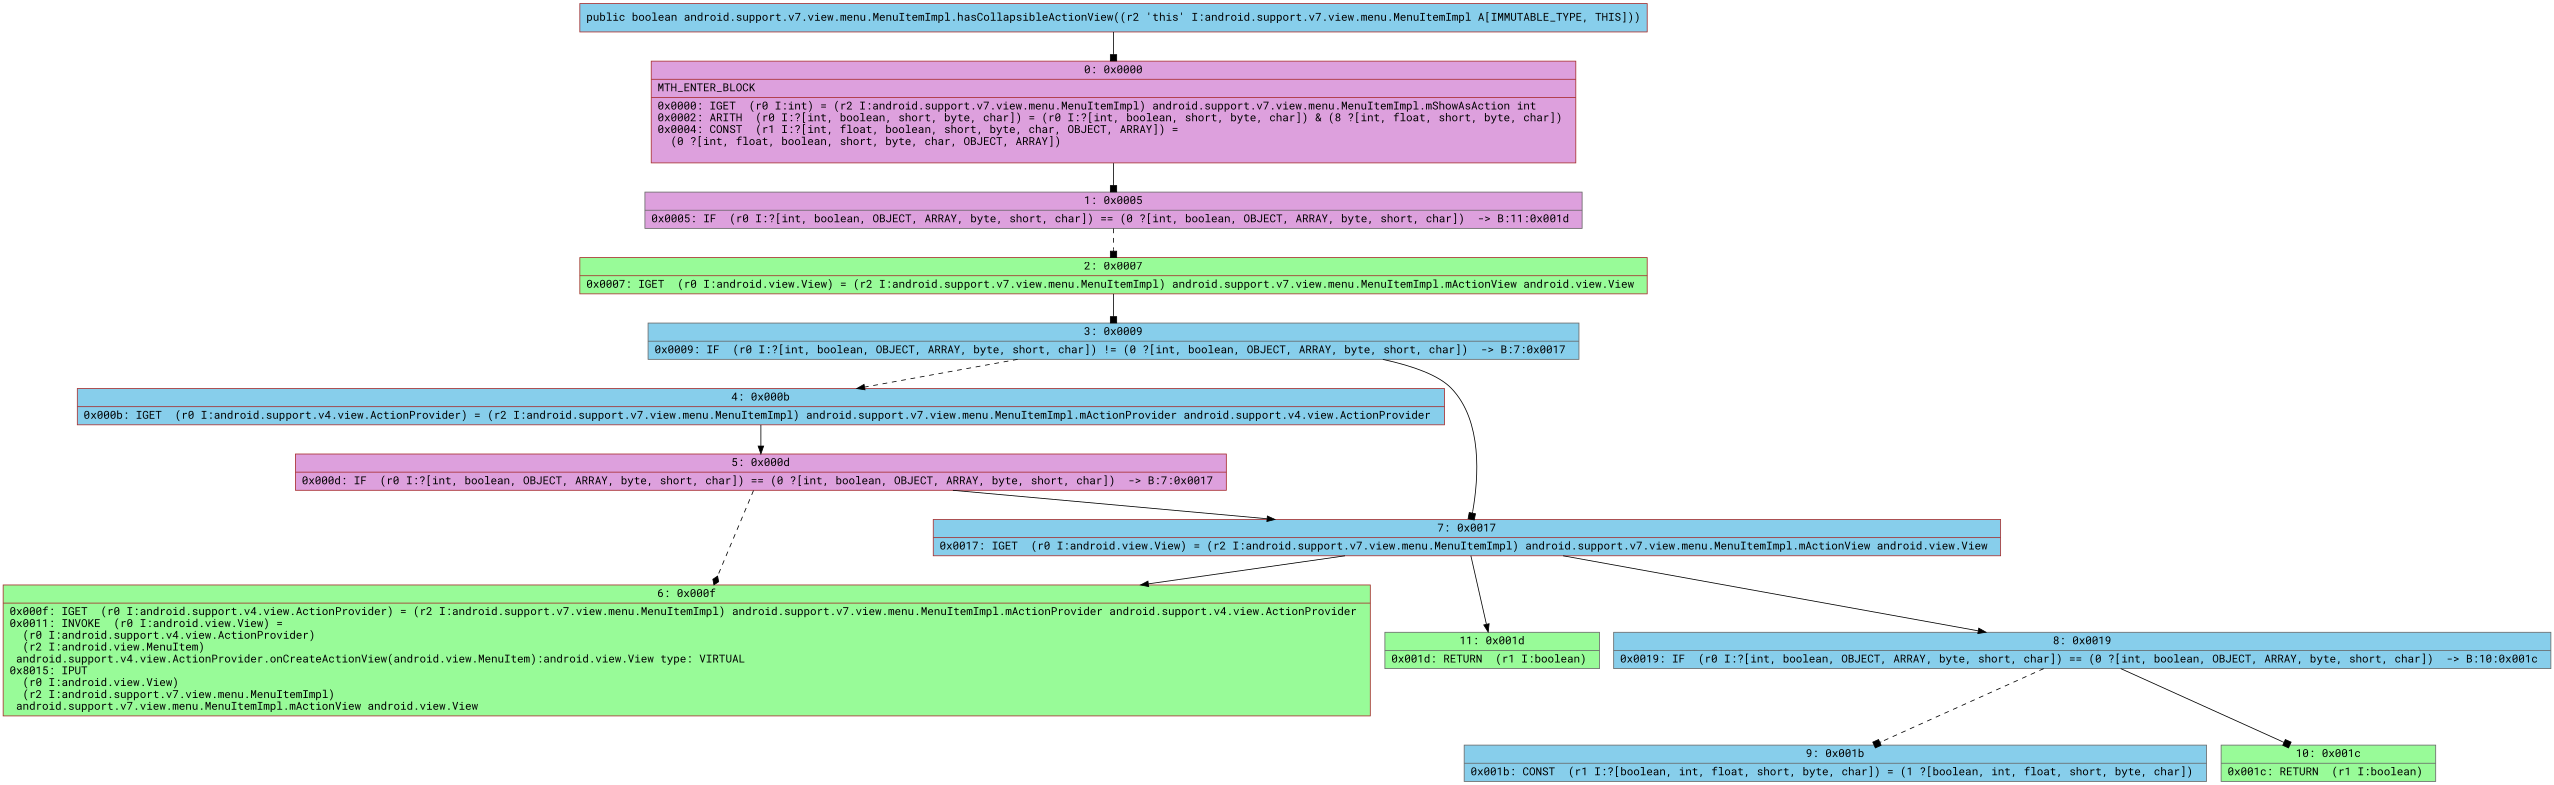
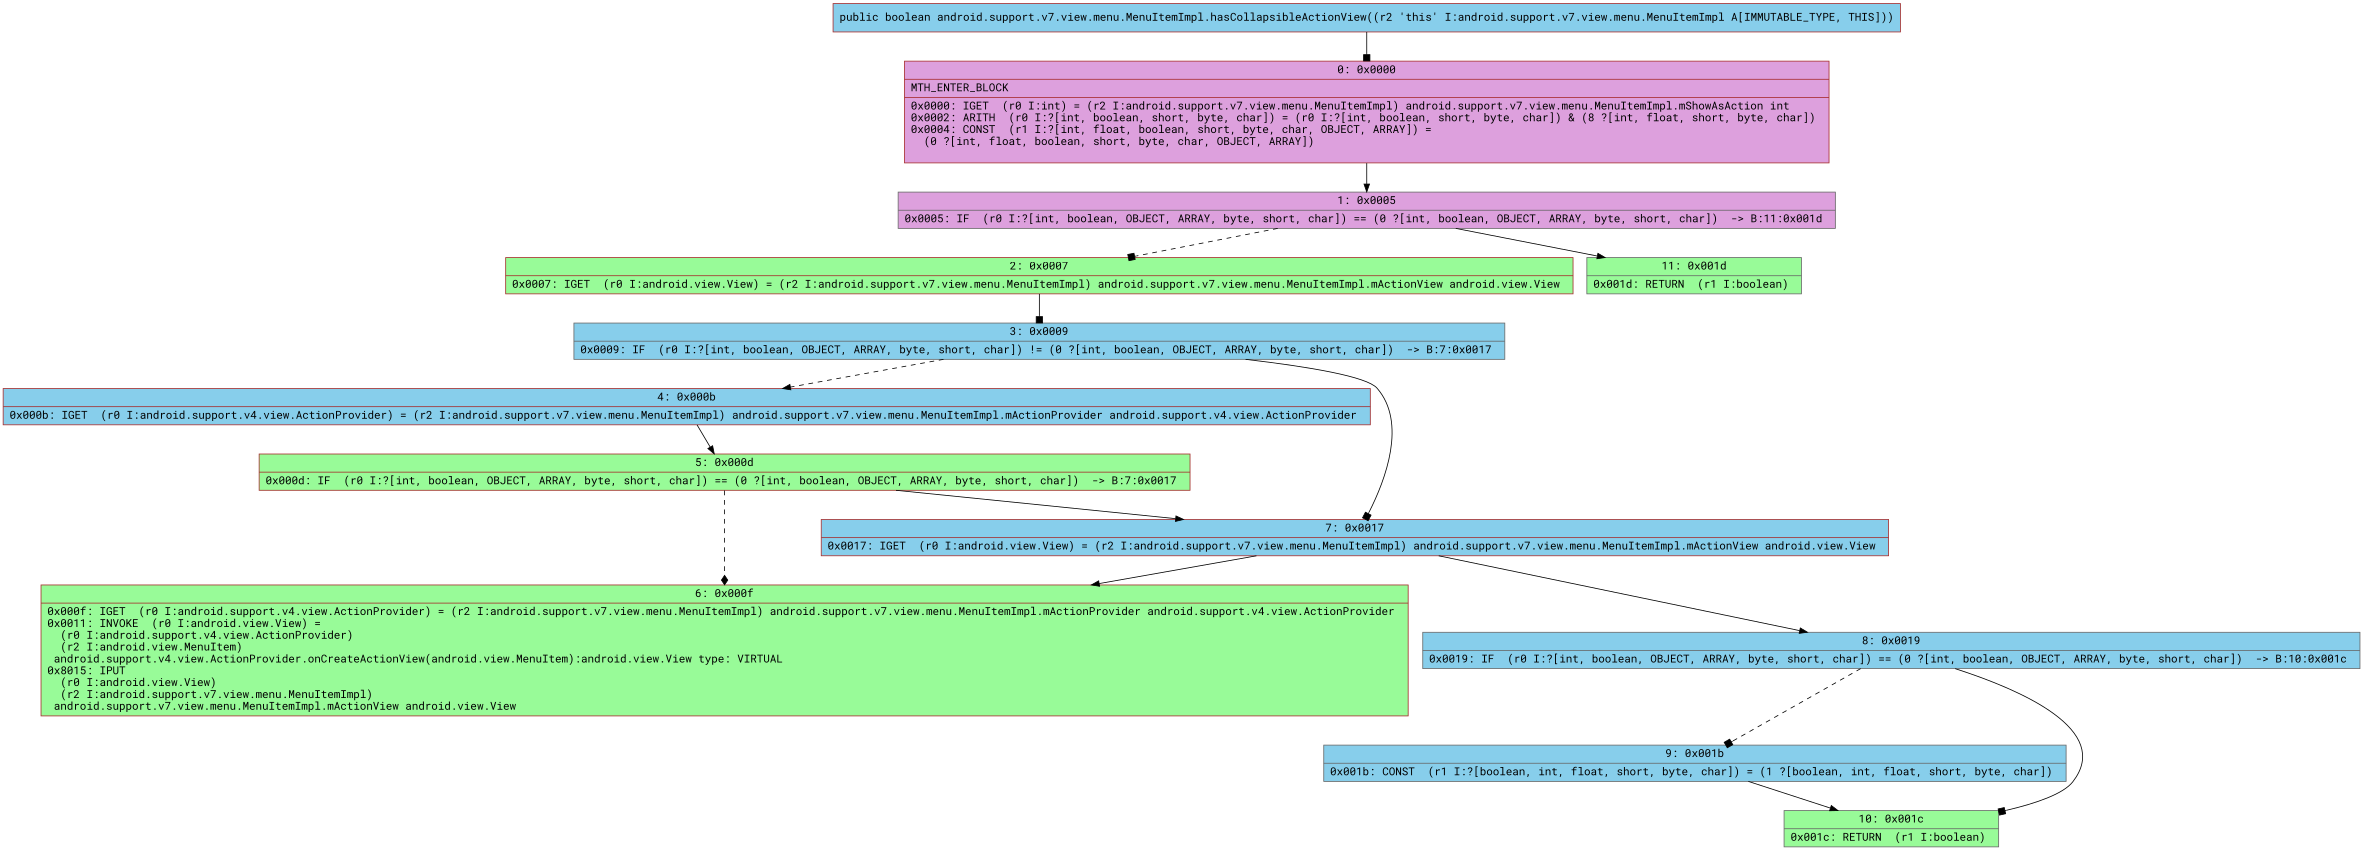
edge "0: 0x0000" -> "1: 0x0005": arrowhead box -> normal
node "5: 0x000d": fillcolor plum -> palegreen
edge "7: 0x0017" -> "11: 0x001d": now "1: 0x0005" -> "11: 0x001d"
edge "9: 0x001b" -> "10: 0x001c": added
